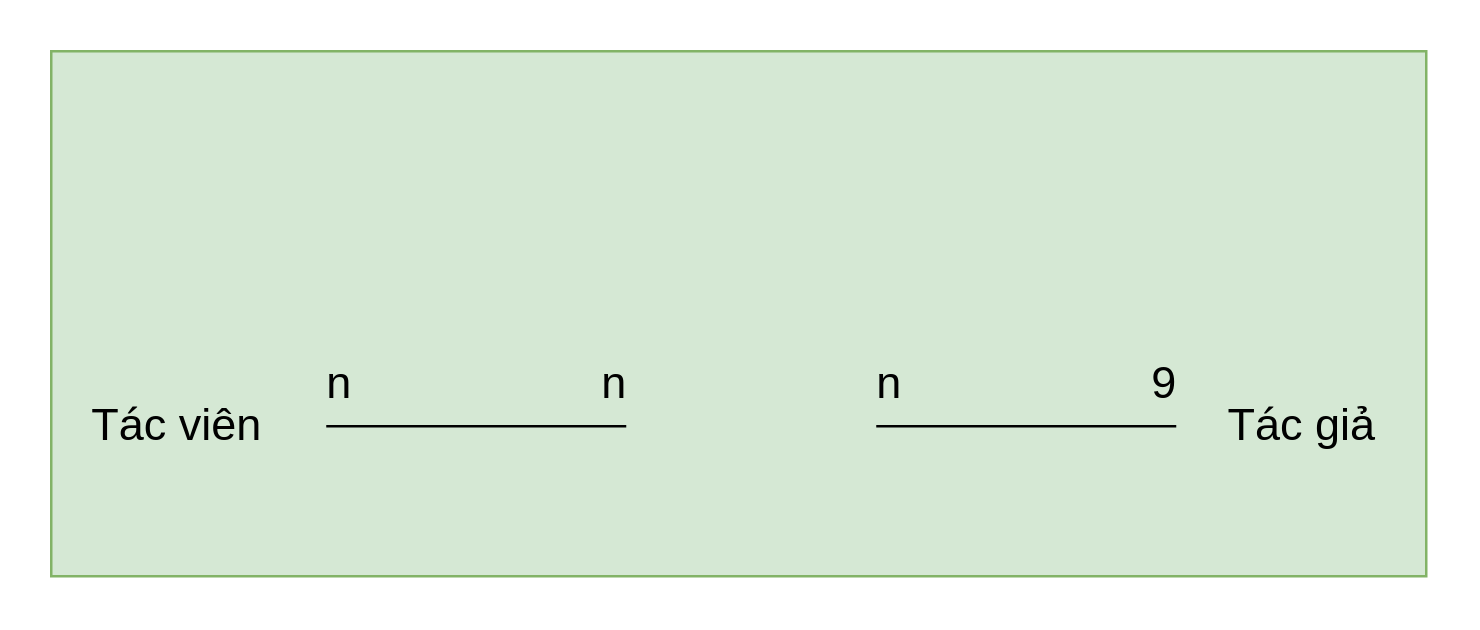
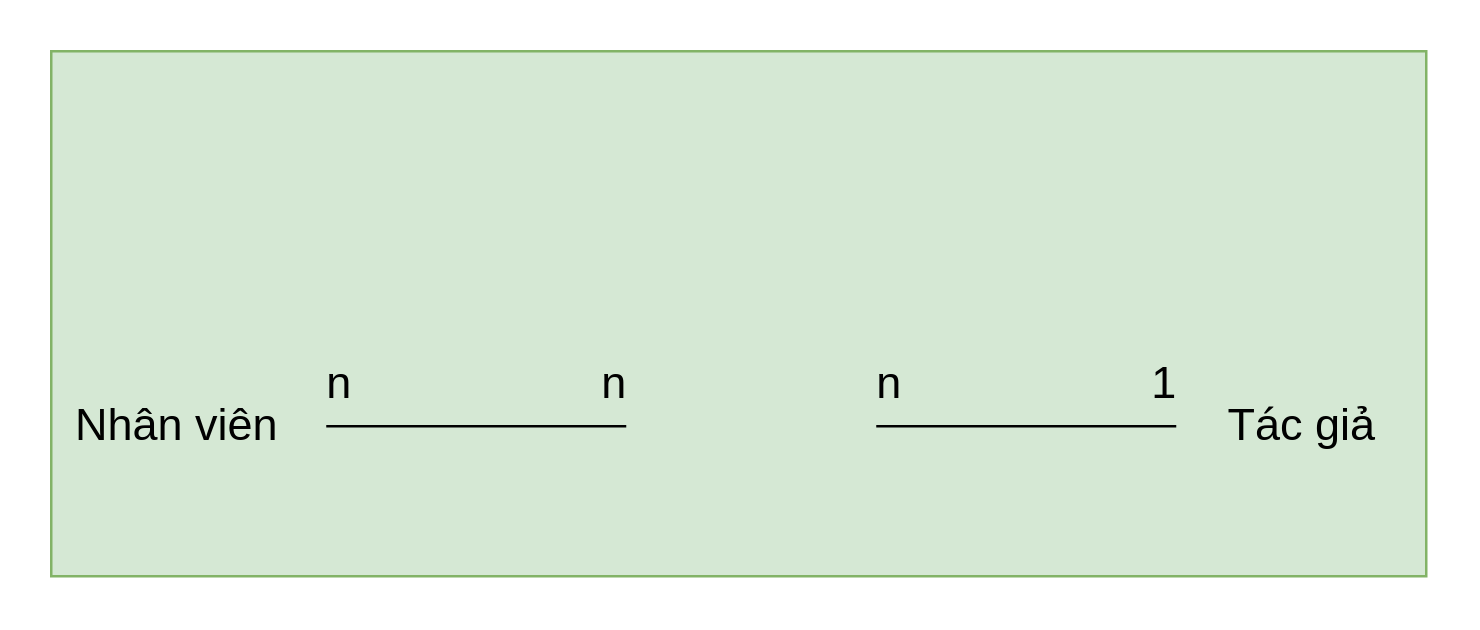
node "9": label "9" -> "1"
node "Tác viên": label "Tác viên" -> "Nhân viên"
